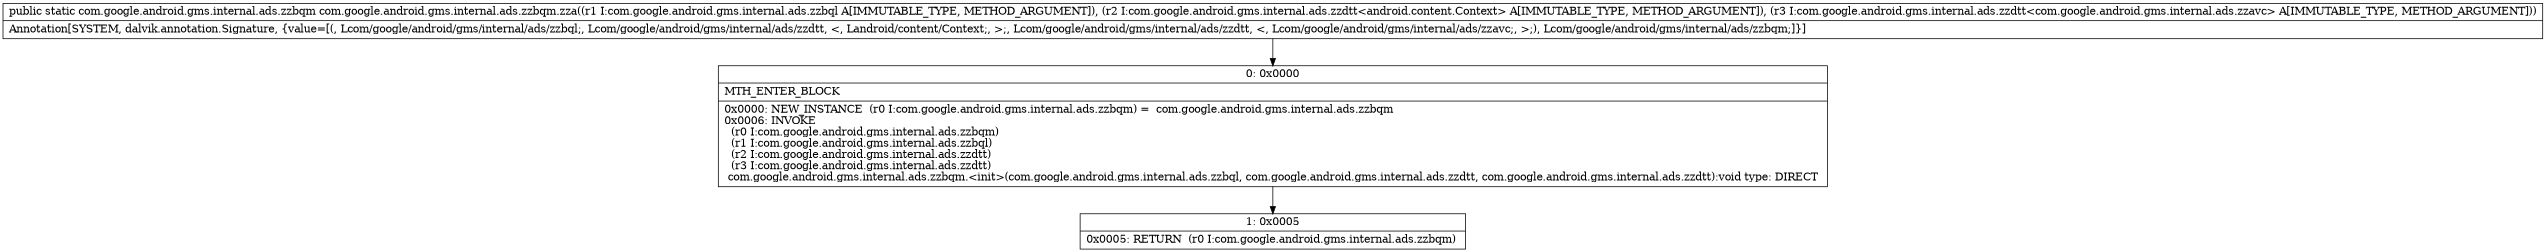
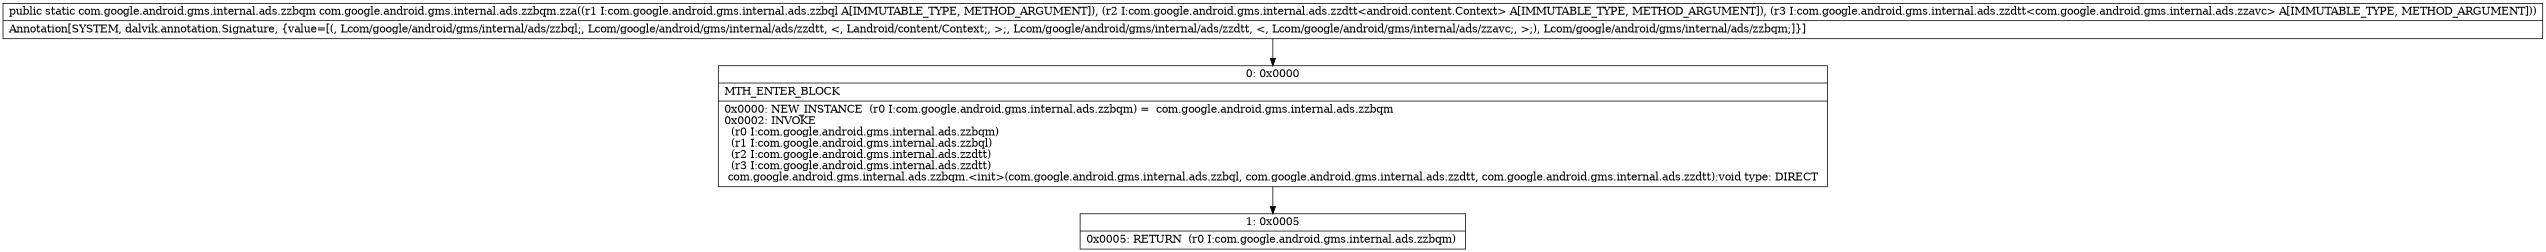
node "0: 0x0000": text "0x0006: INVOKE" -> "0x0002: INVOKE"
